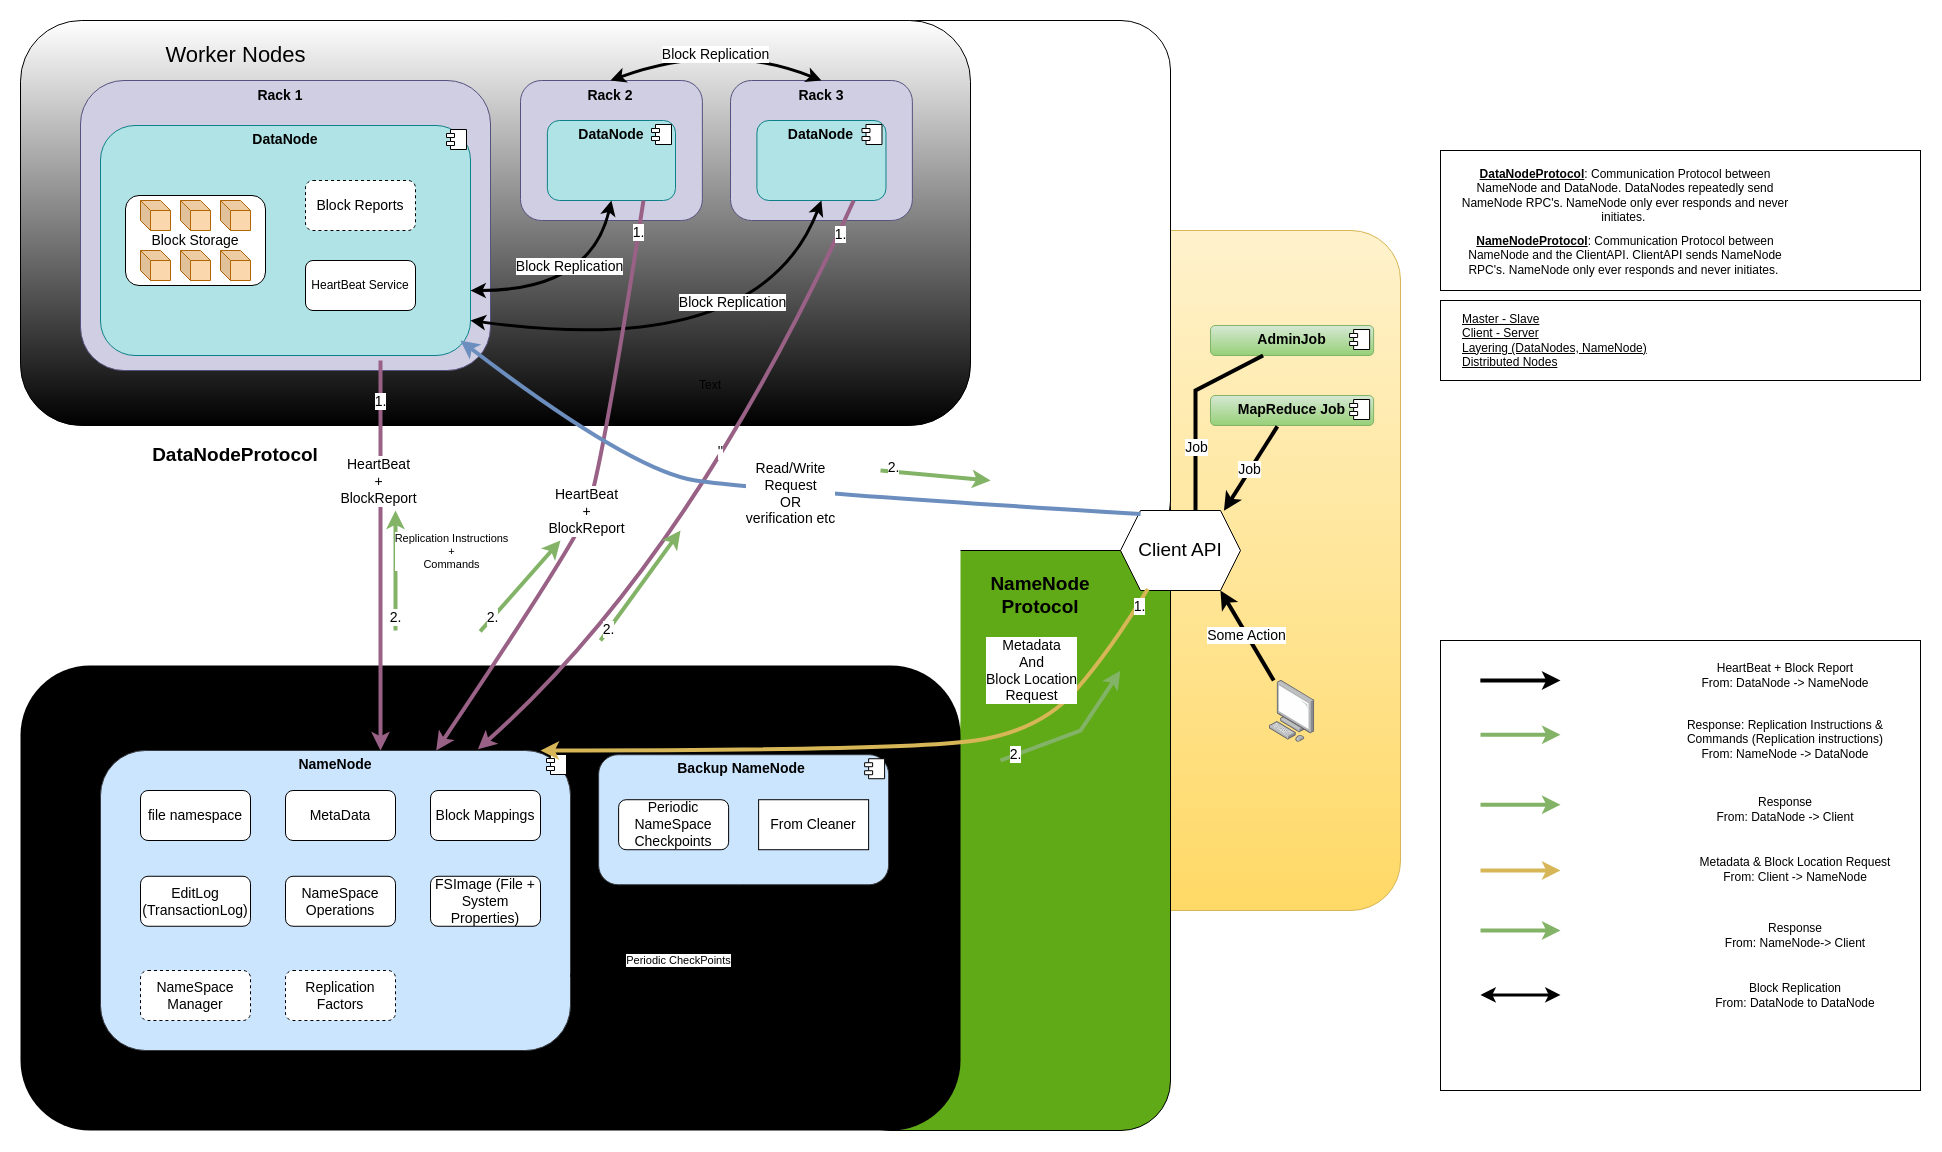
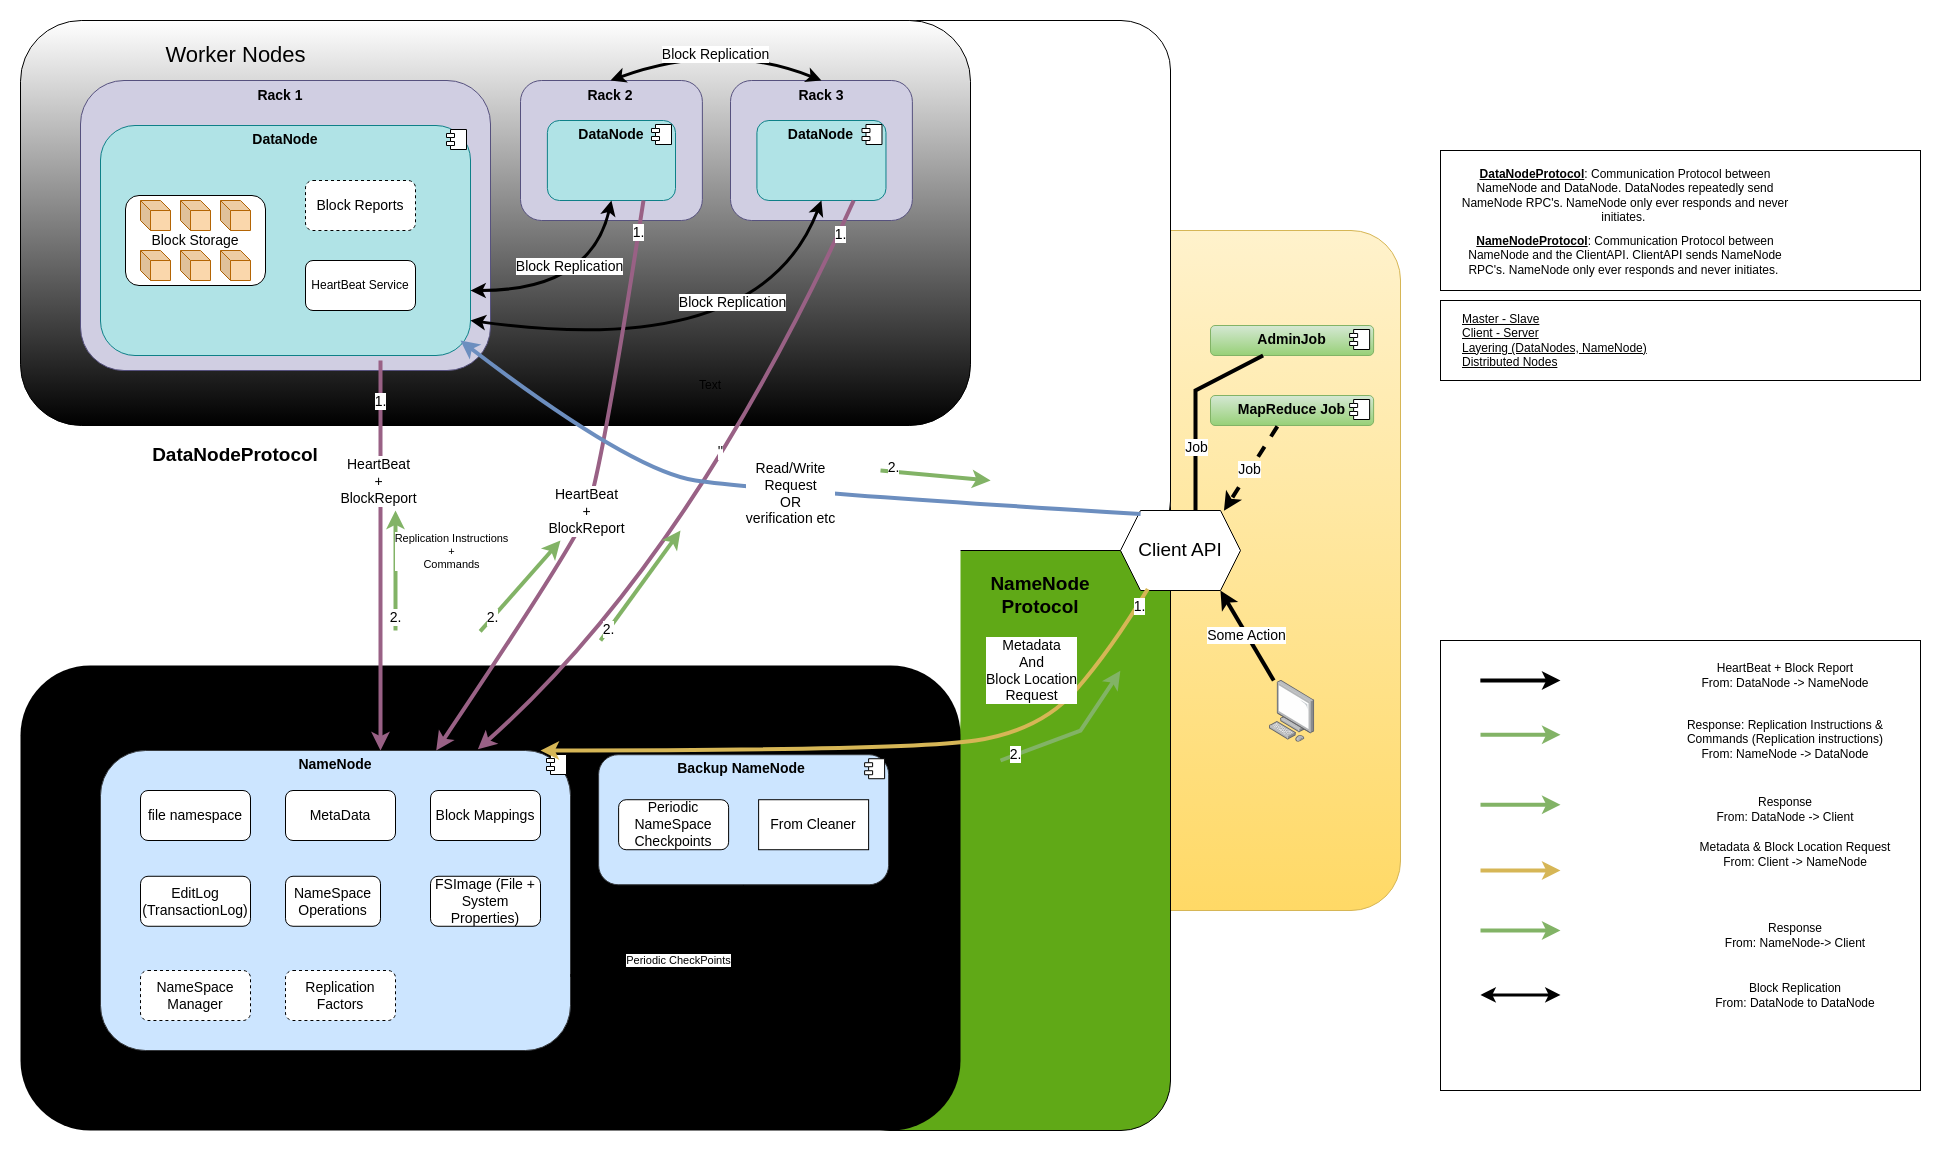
edge "MapReduce Job" -> "Client API": style solid -> dashed
node "Metadata & Block Location Request From: Client -> NameNode": moved (1796, 870) -> (1796, 855)
node "NameSpace Operations": size 110x50 -> 95x50
